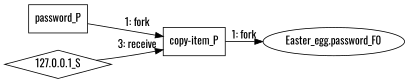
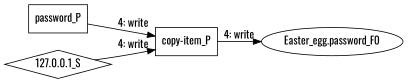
edge "password_P" -> "copy-item_P": label "1: fork" -> "4: write"
edge "copy-item_P" -> "Easter_egg.password_F0": label "1: fork" -> "4: write"
edge "127.0.0.1_S" -> "copy-item_P": label "3: receive" -> "4: write"
